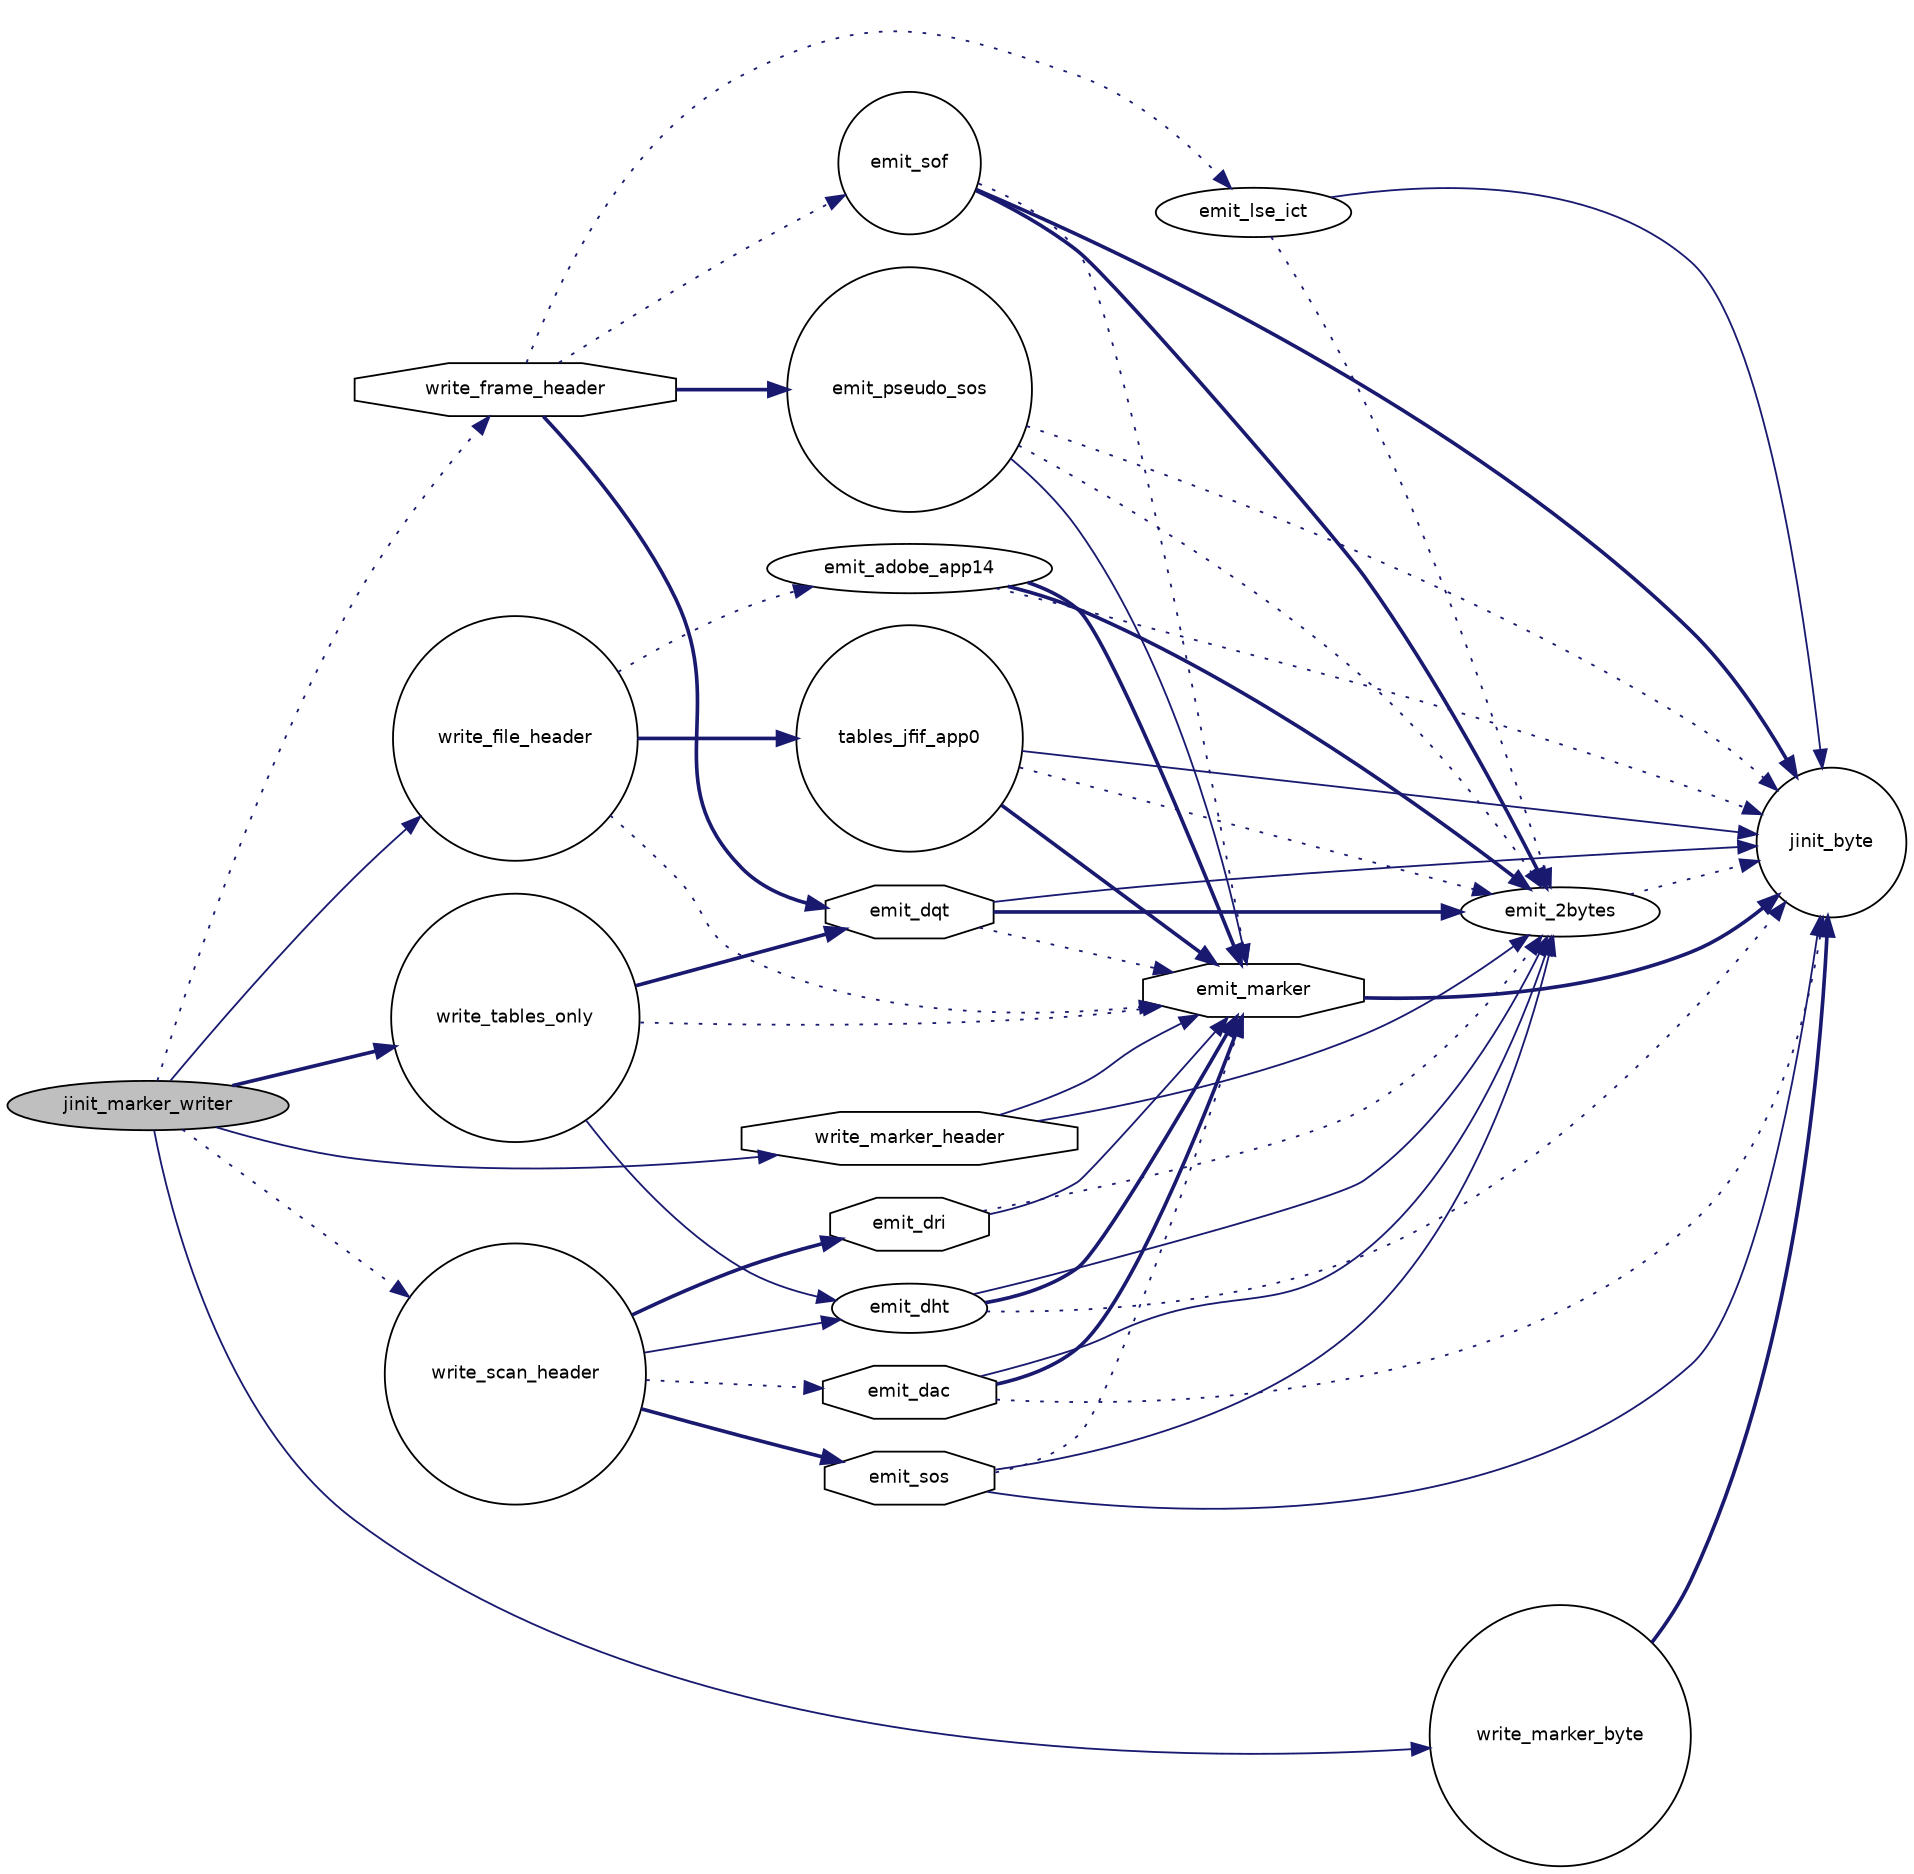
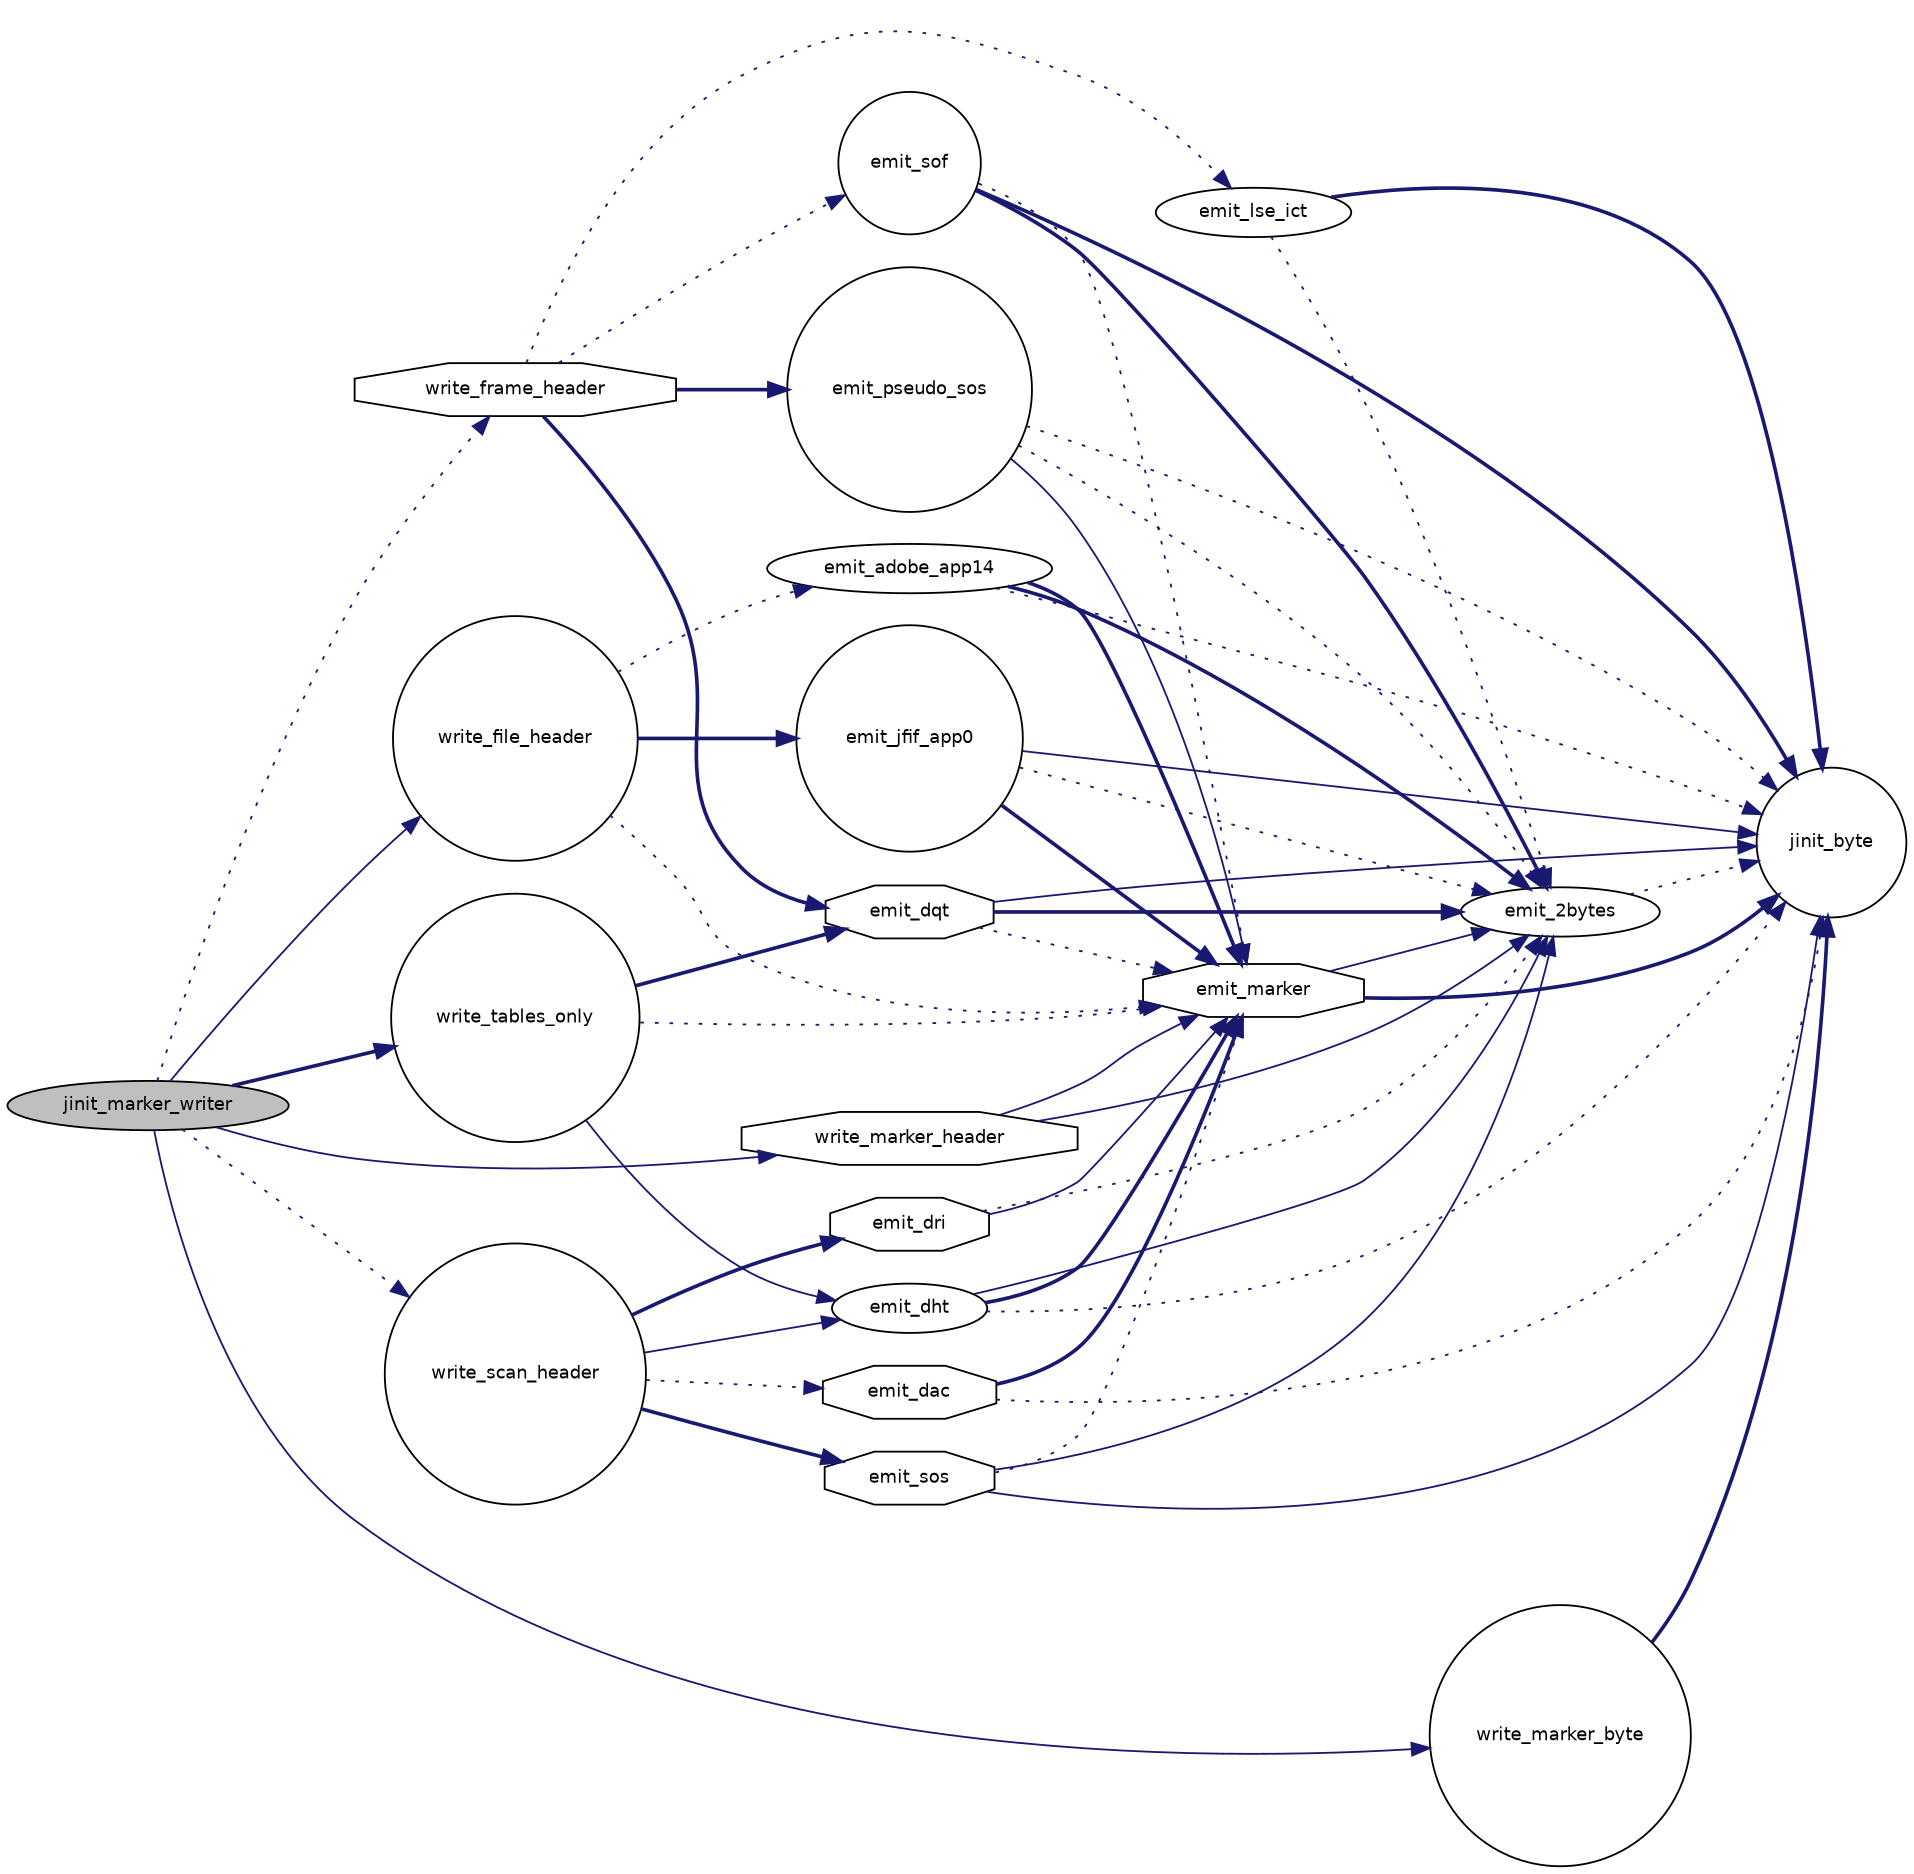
edge "emit_lse_ict" -> "jinit_byte": style solid -> bold
node "tables_jfif_app0": label "tables_jfif_app0" -> "emit_jfif_app0"
edge "emit_dac" -> "emit_2bytes": now "emit_marker" -> "emit_2bytes"
